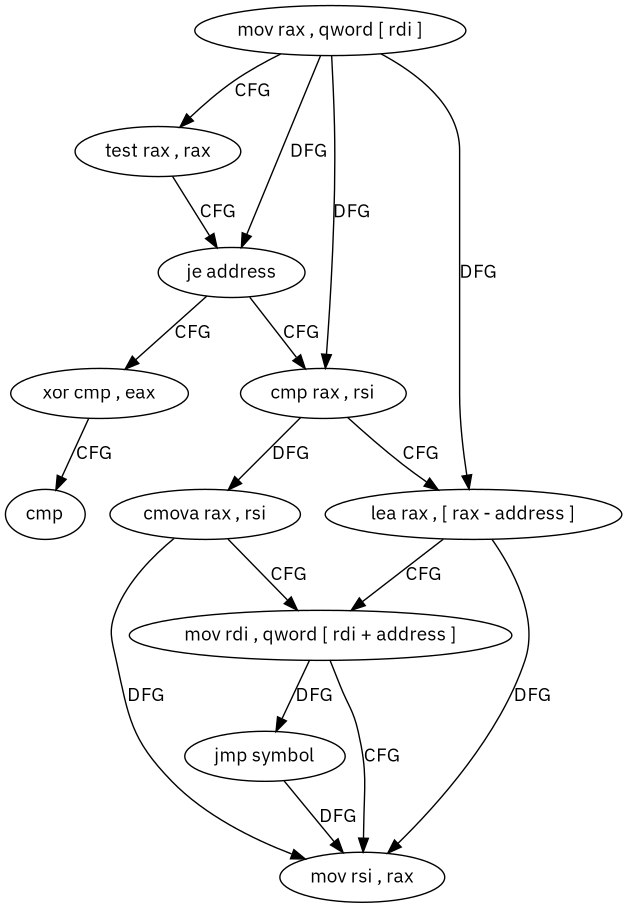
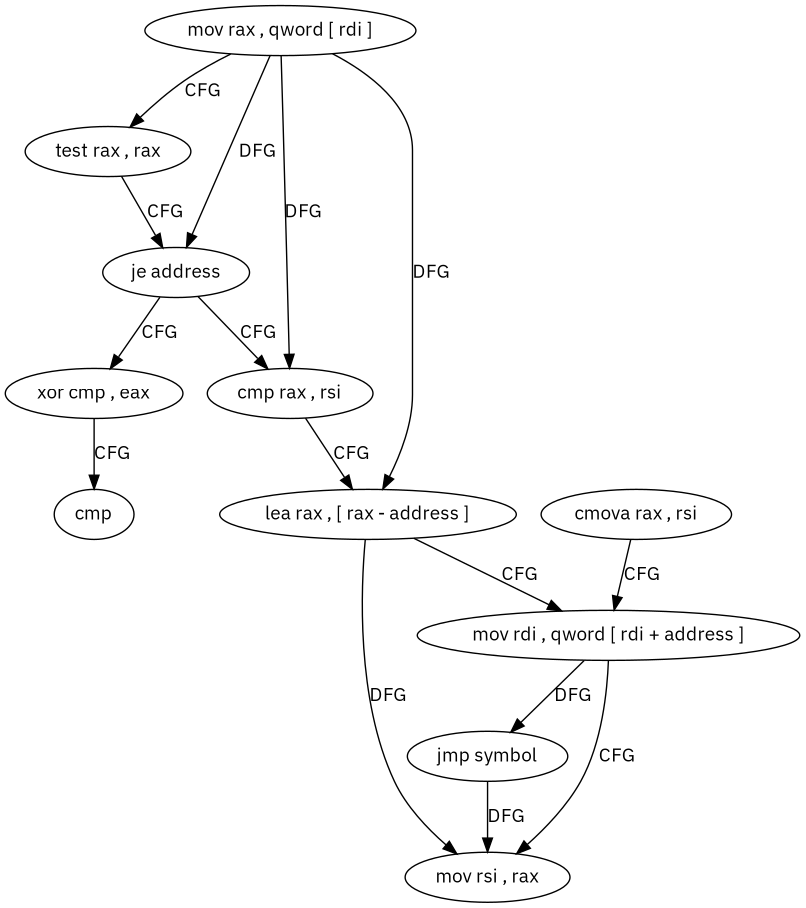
edge "cmp rax , rsi" -> "cmova rax , rsi": removed, label "DFG"
edge "cmova rax , rsi" -> "mov rsi , rax": removed, label "DFG"
